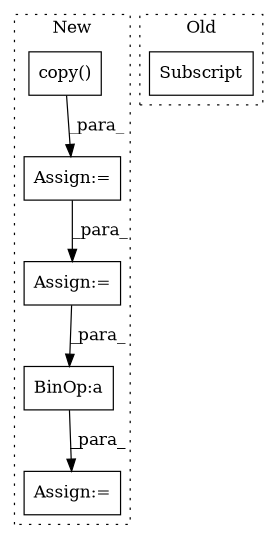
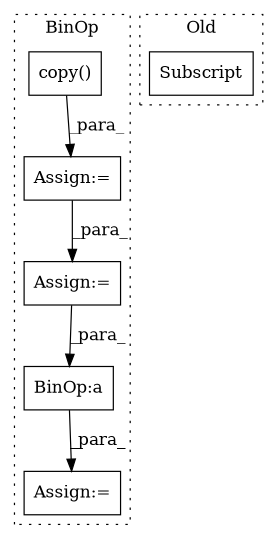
cluster "New": label "New" -> "BinOp"
